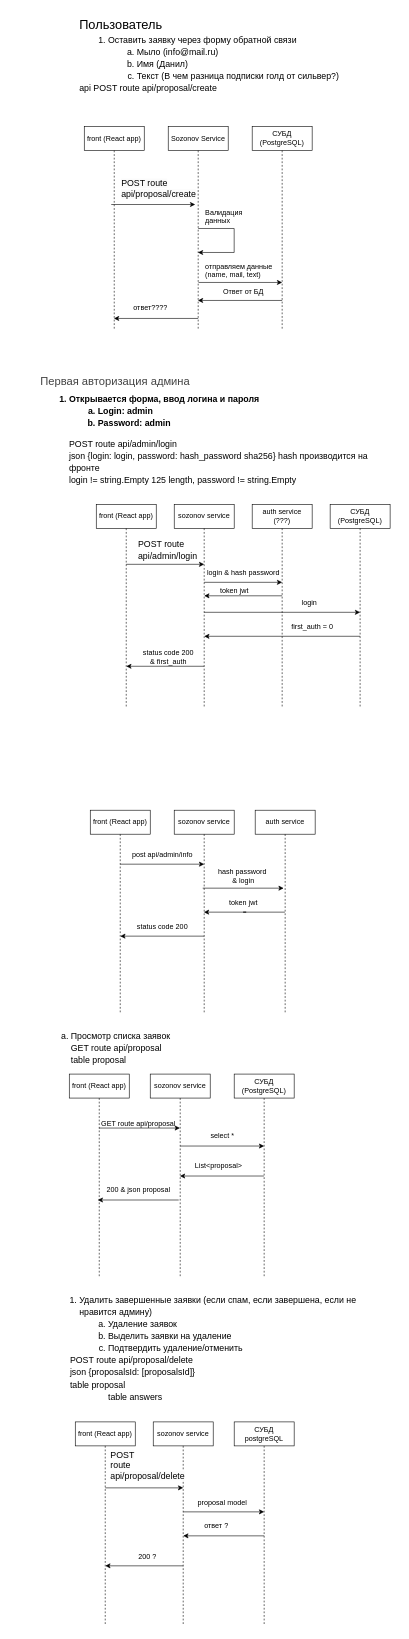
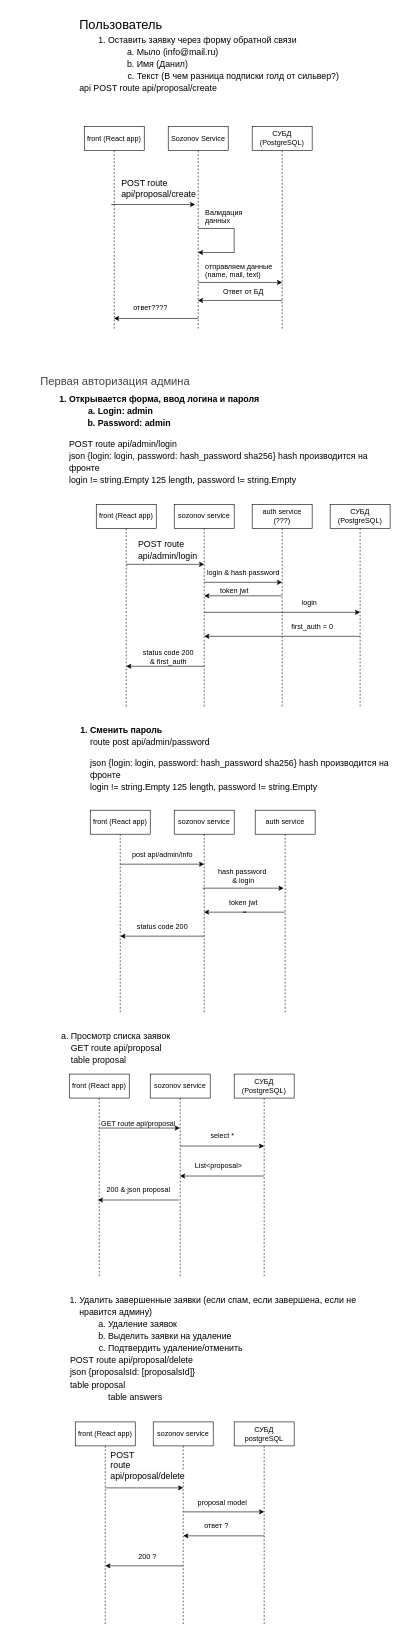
node "Сменить пароль route post api/admin/password json {login: login, password: hash_password sha256} hash производится на фронте login != string.Empty 125 length, password != string.Empty": added
